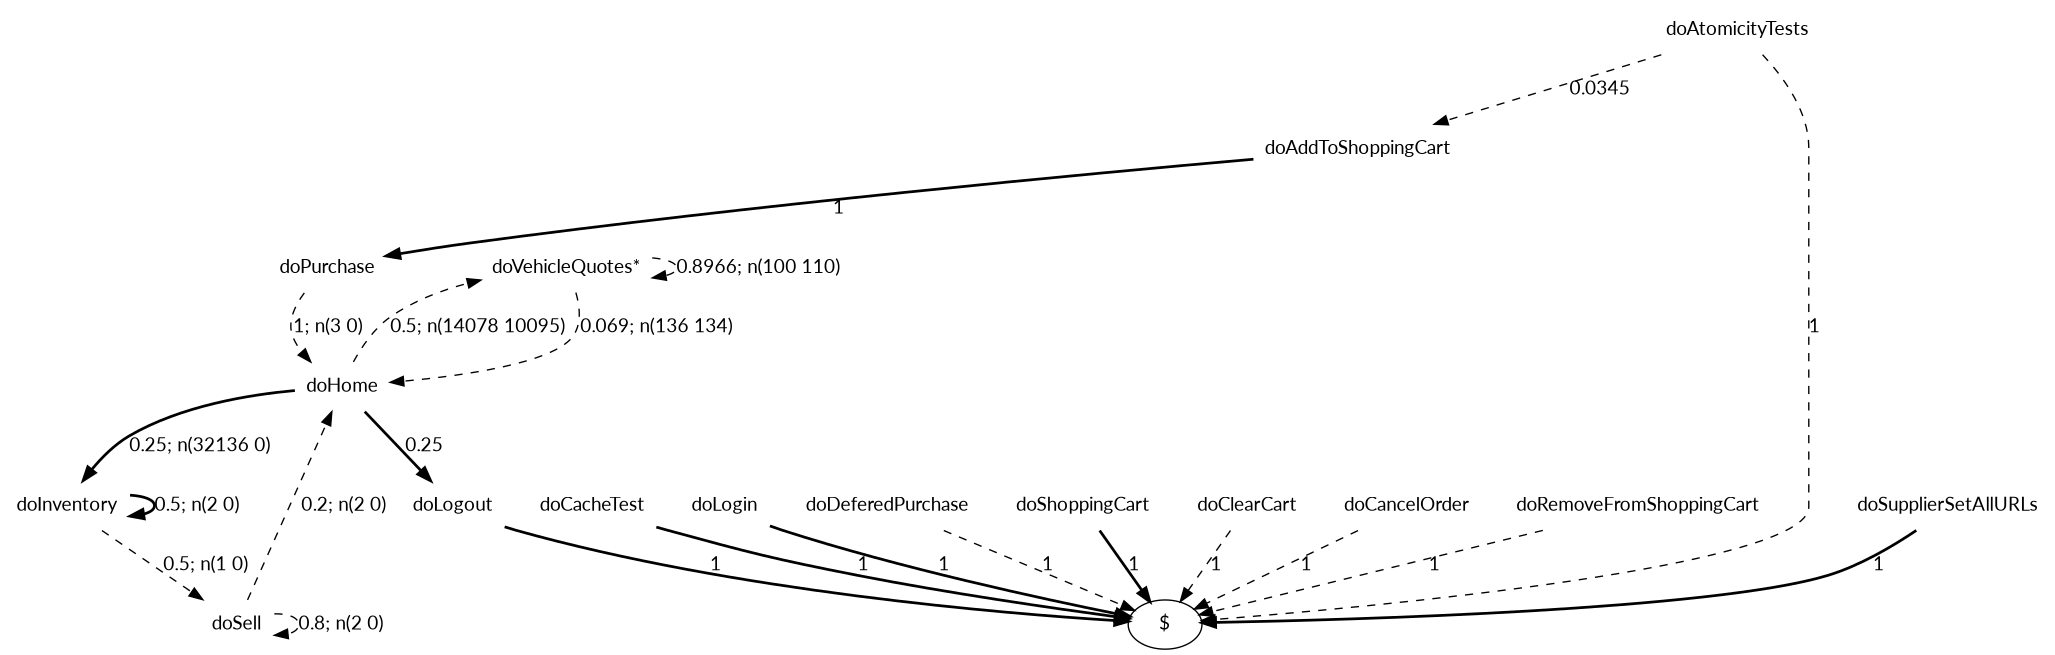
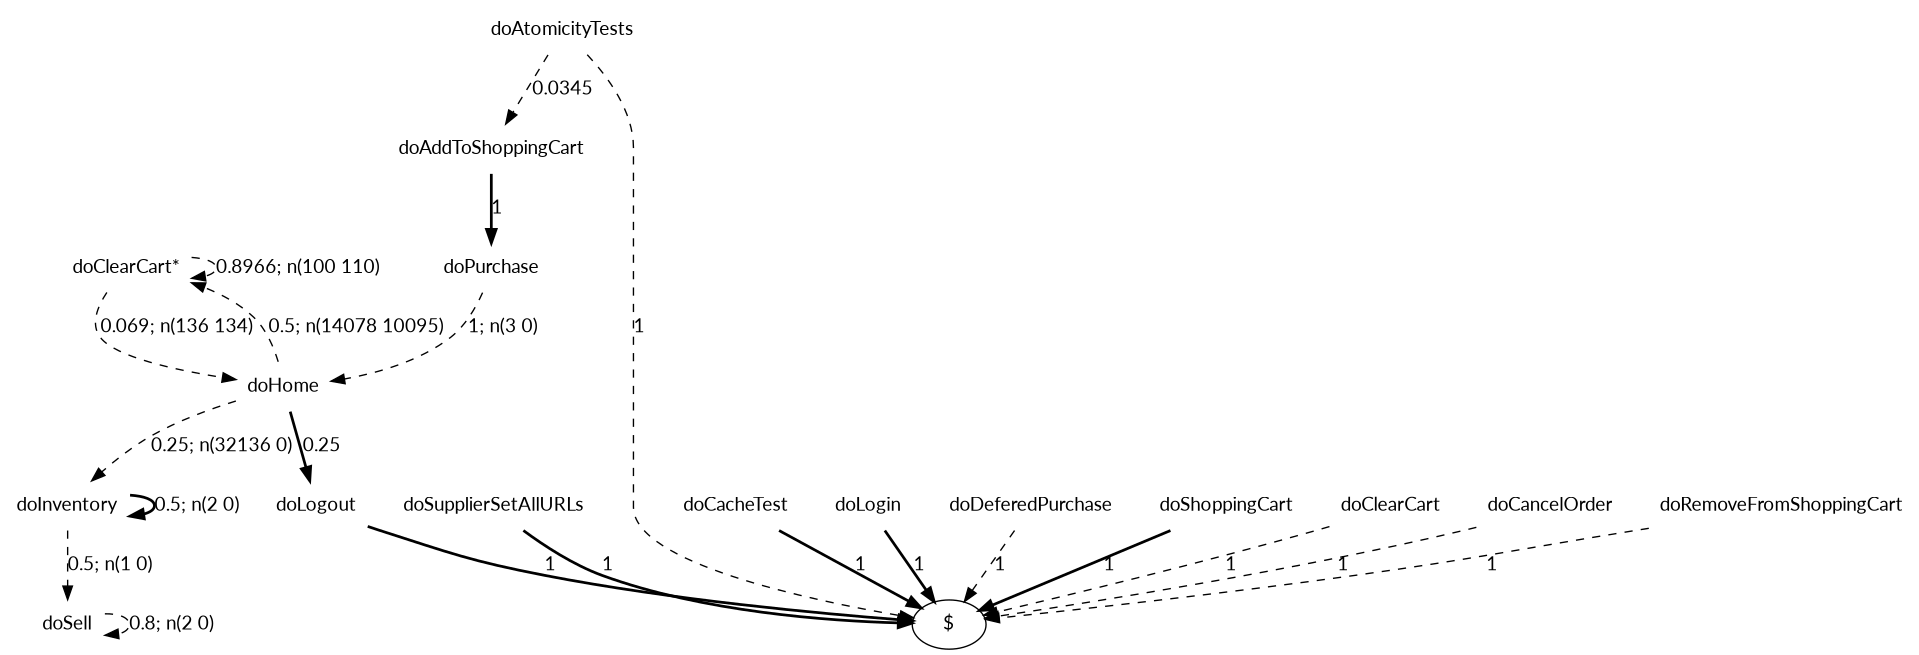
node "doVehicleQuotes*": label "doVehicleQuotes*" -> "doClearCart*"
edge "doHome" -> "doInventory": style bold -> dashed
edge "doSell" -> "doHome": removed, label "0.2; n(2 0)"
